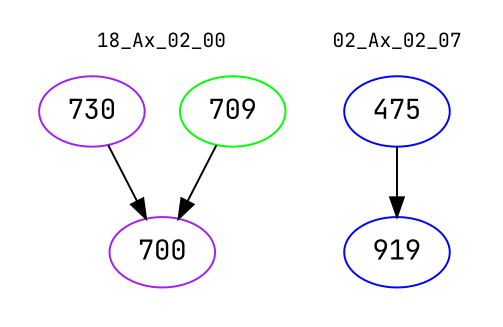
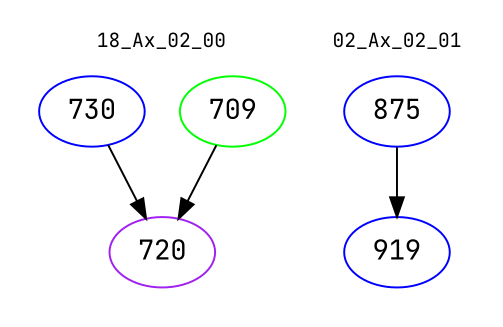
cluster "02_Ax_02_07": label "02_Ax_02_07" -> "02_Ax_02_01"
node "730": color purple -> blue
node "475": label "475" -> "875"
node "700": label "700" -> "720"
